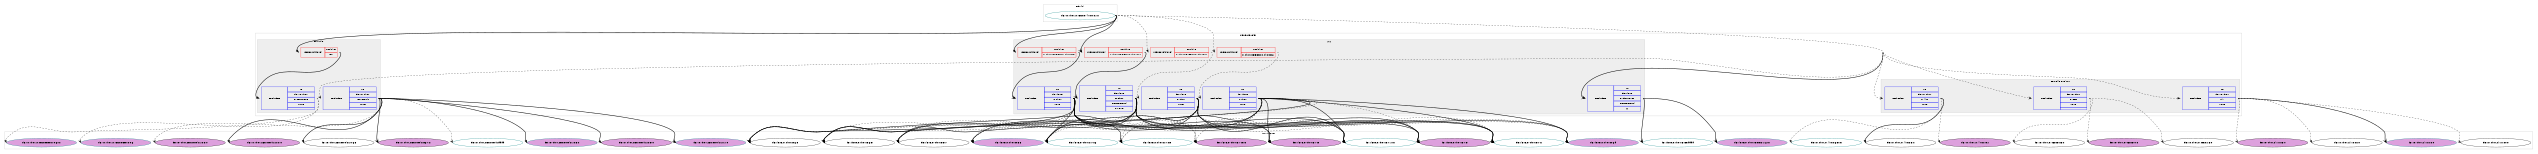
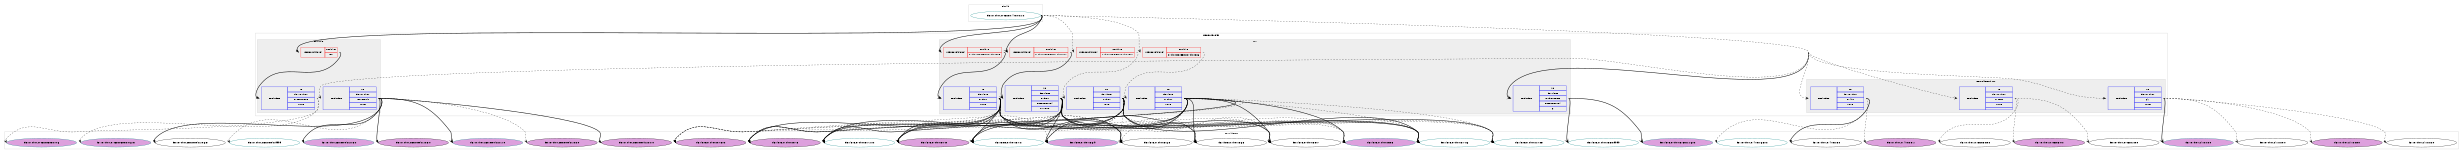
node "dev-python/setuptools-36.7.2": removed
node "dev-lang/python-3.7.2": label "dev-lang/python-3.7.2" -> "dev-exec/python-3.7.2"
